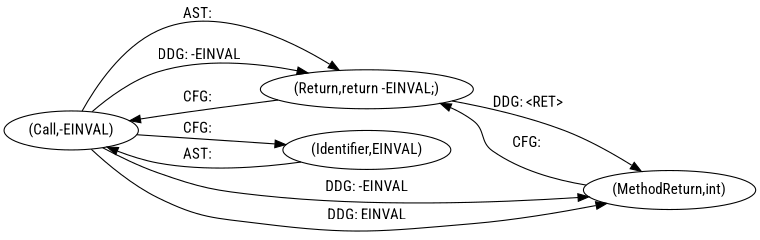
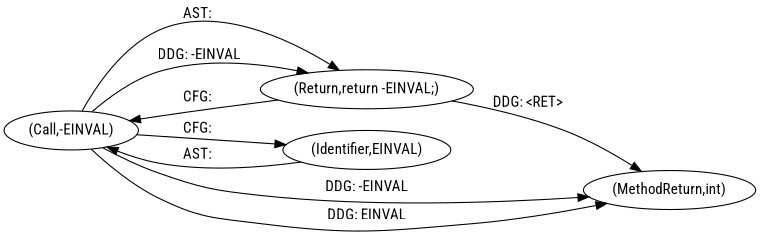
edge "(MethodReturn,int)" -> "(Return,return -EINVAL;)": removed, label "CFG:"
